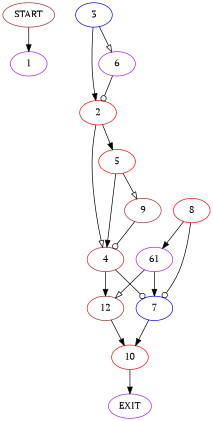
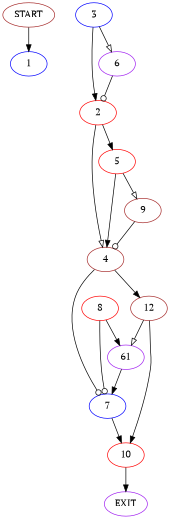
node "1": color purple -> blue
edge "61" -> "12": reversed
